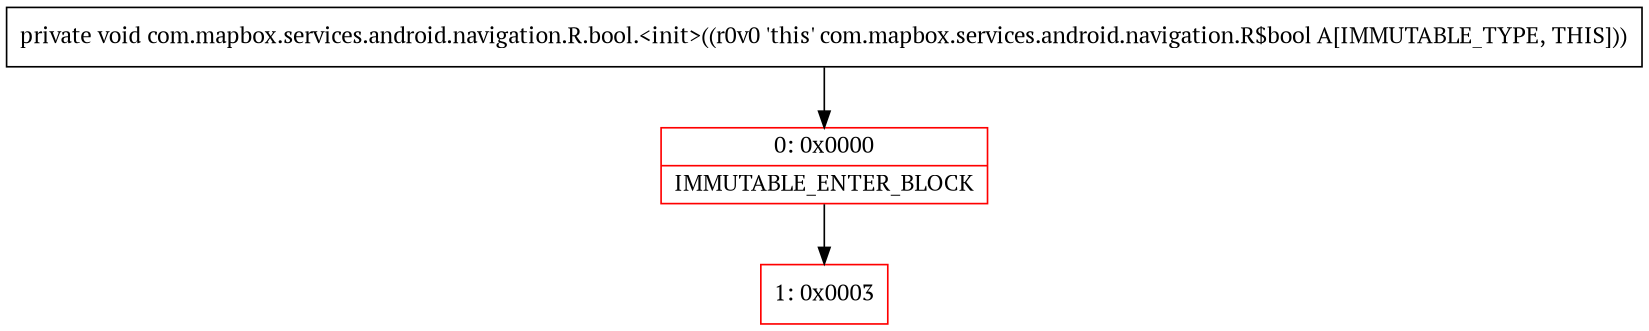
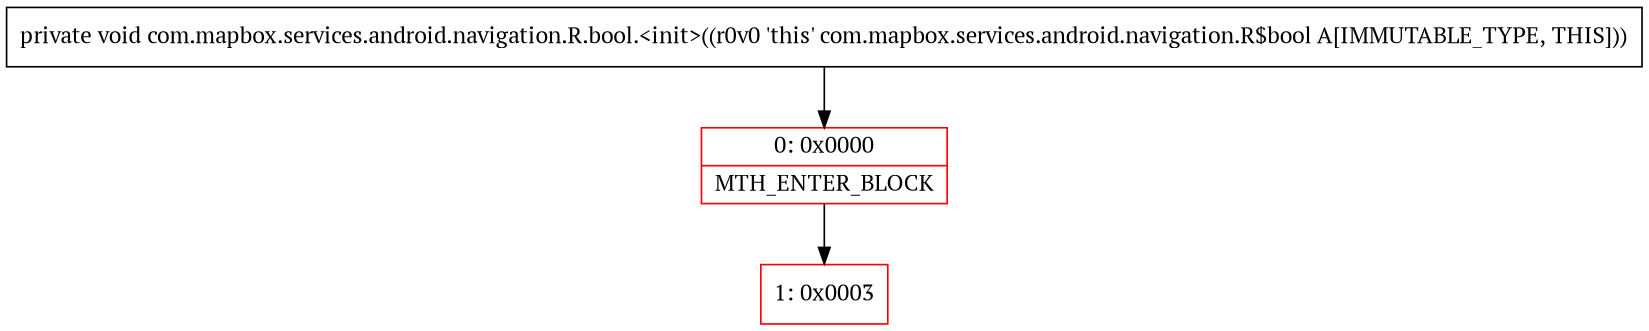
node "0: 0x0000": text "IMMUTABLE_ENTER_BLOCK" -> "MTH_ENTER_BLOCK"
